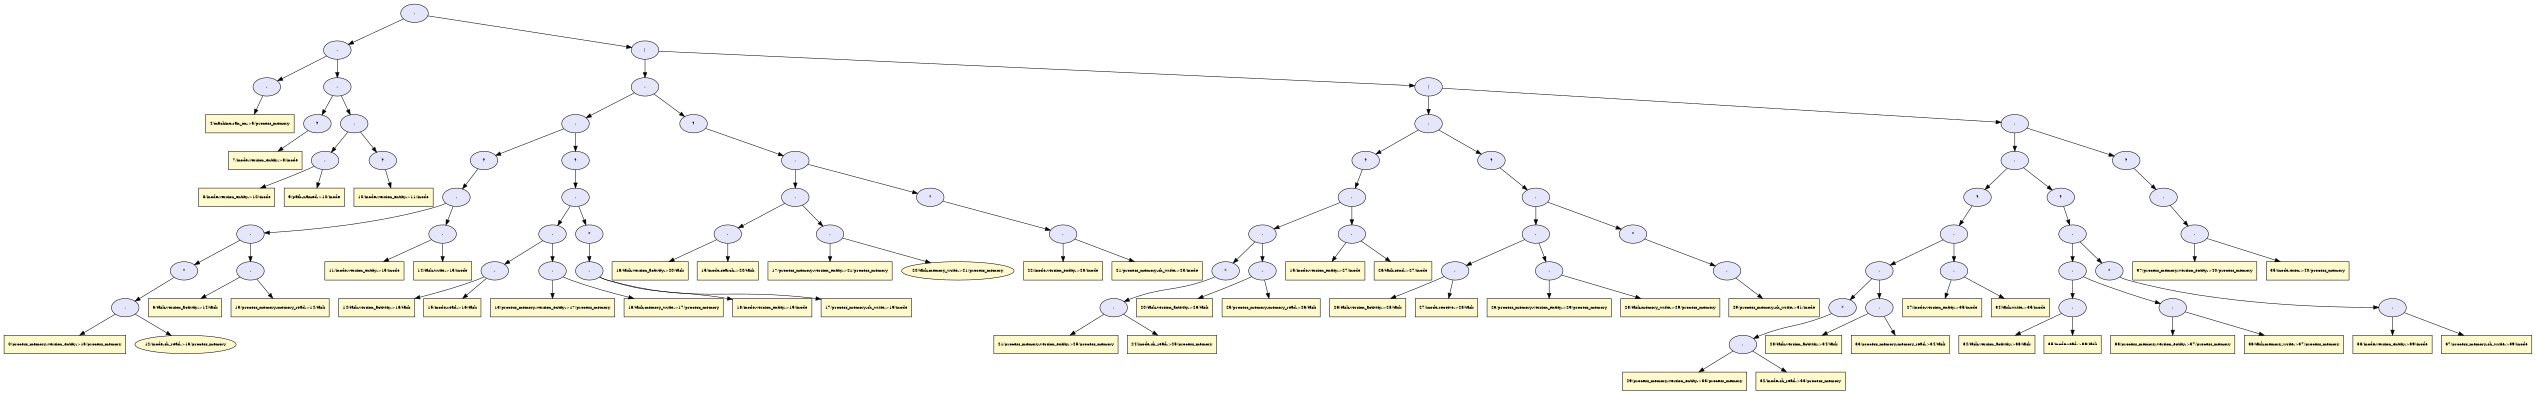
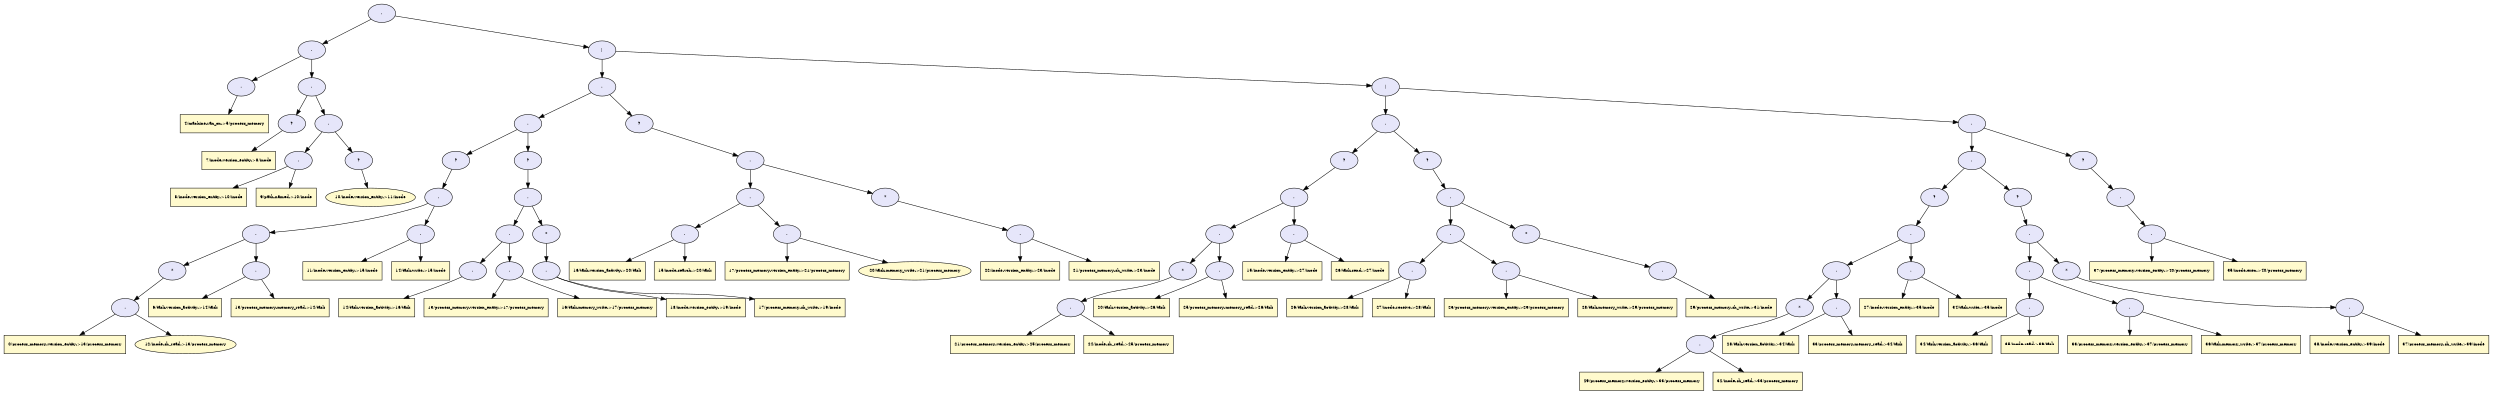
node "10/inode-version_entity->11/inode": shape box -> ellipse
node "15/inode-read->16/task": removed
